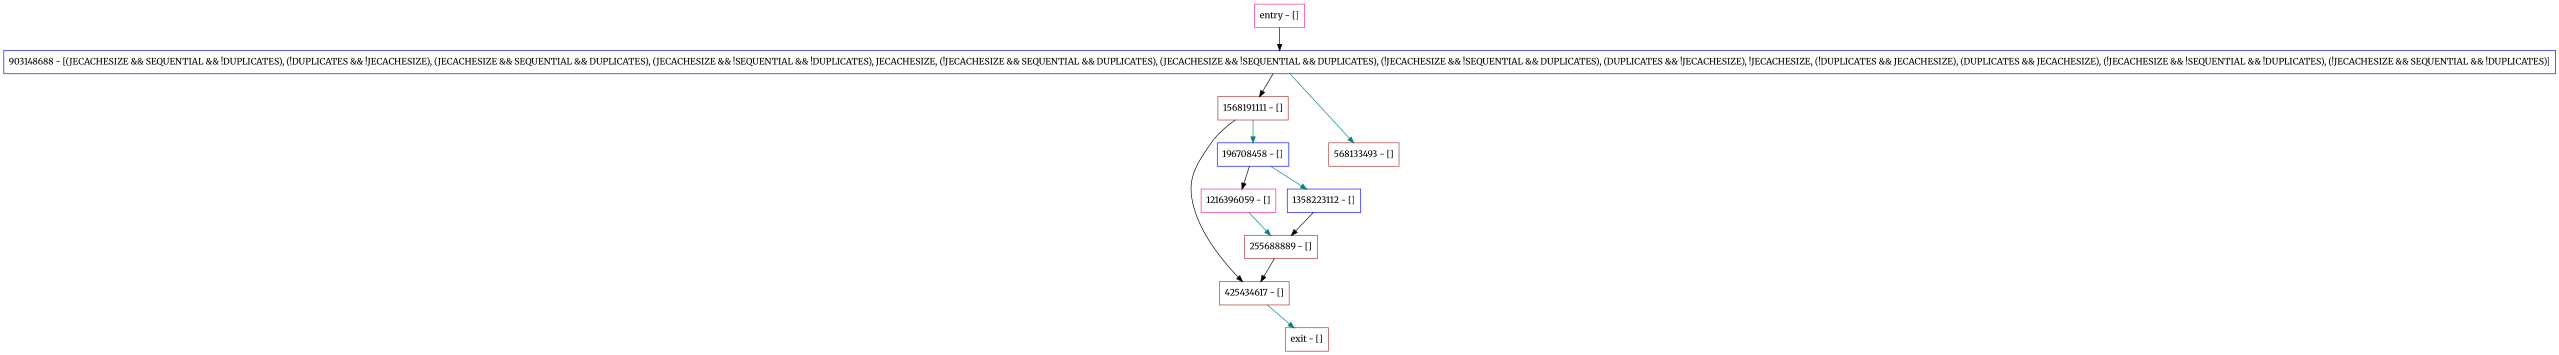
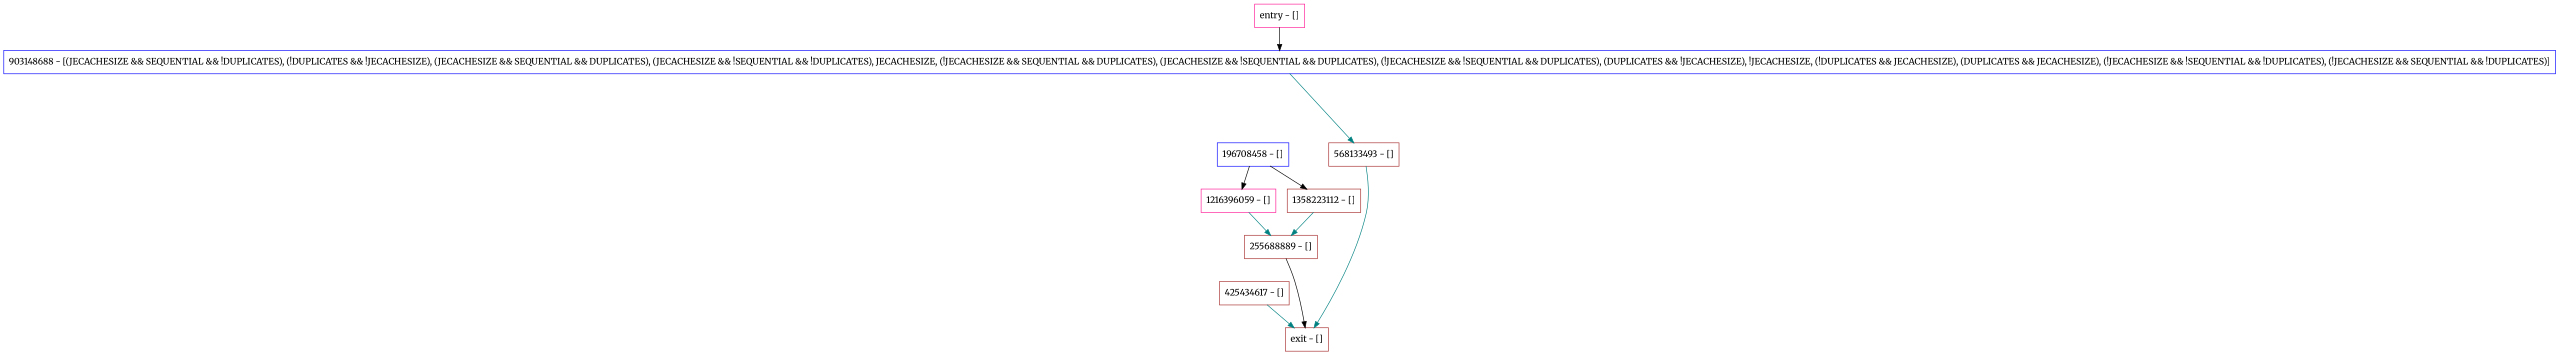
node "1568191111 - []": removed
edge "196708458 - []" -> "1358223112 - []": color teal -> black
node "1358223112 - []": color blue -> brown
edge "1358223112 - []" -> "255688889 - []": color black -> teal
edge "568133493 - []" -> "exit - []": added
edge "255688889 - []" -> "425434617 - []": now "255688889 - []" -> "exit - []"
